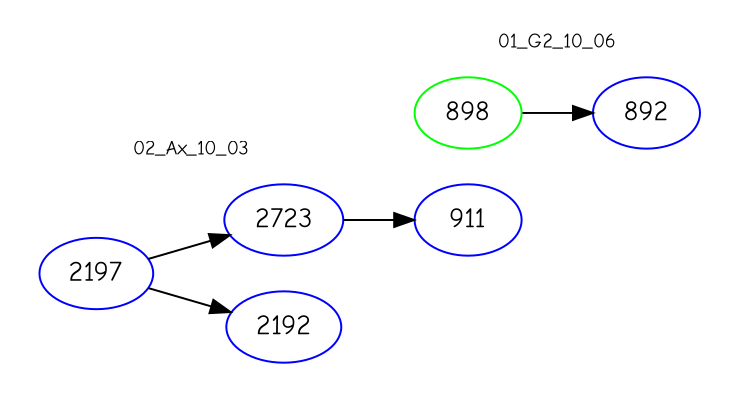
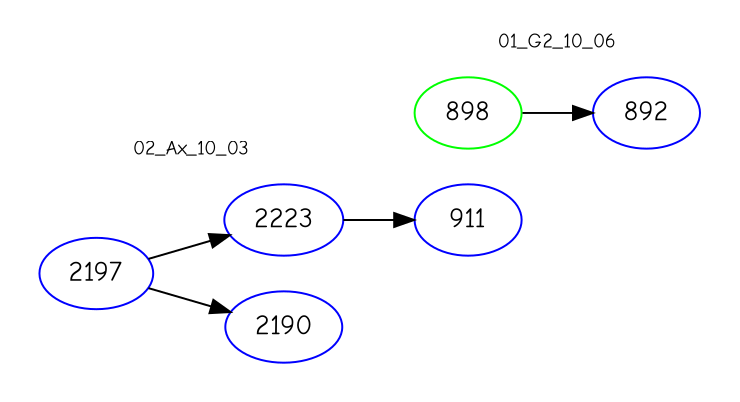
node "2723": label "2723" -> "2223"
node "2192": label "2192" -> "2190"
